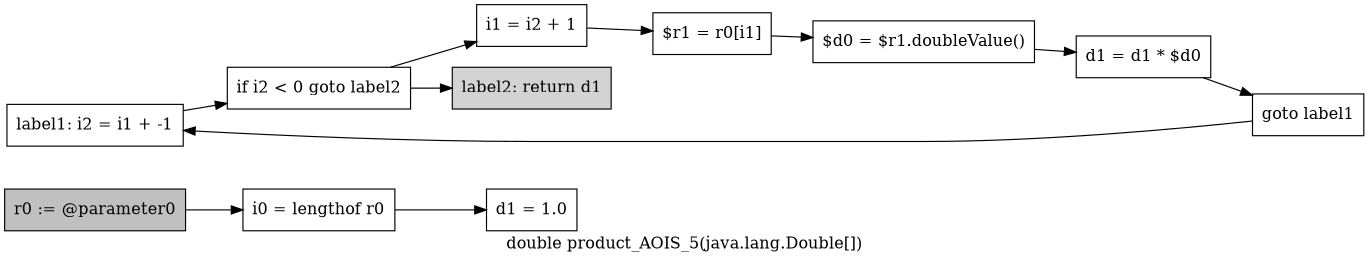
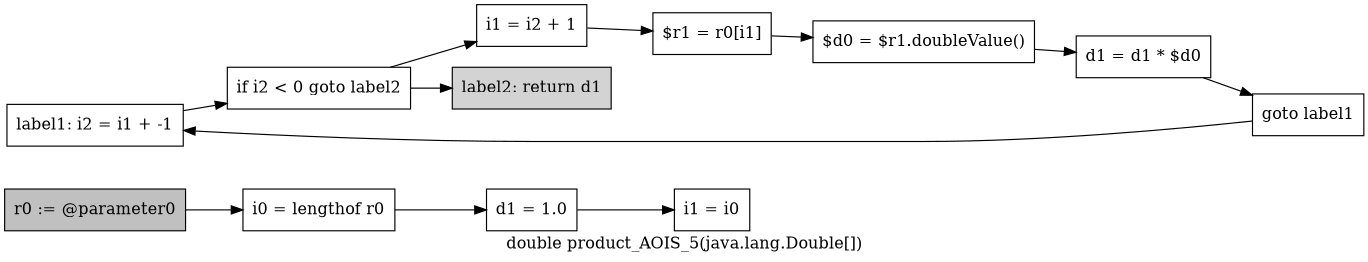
node "i1 = i0": added
